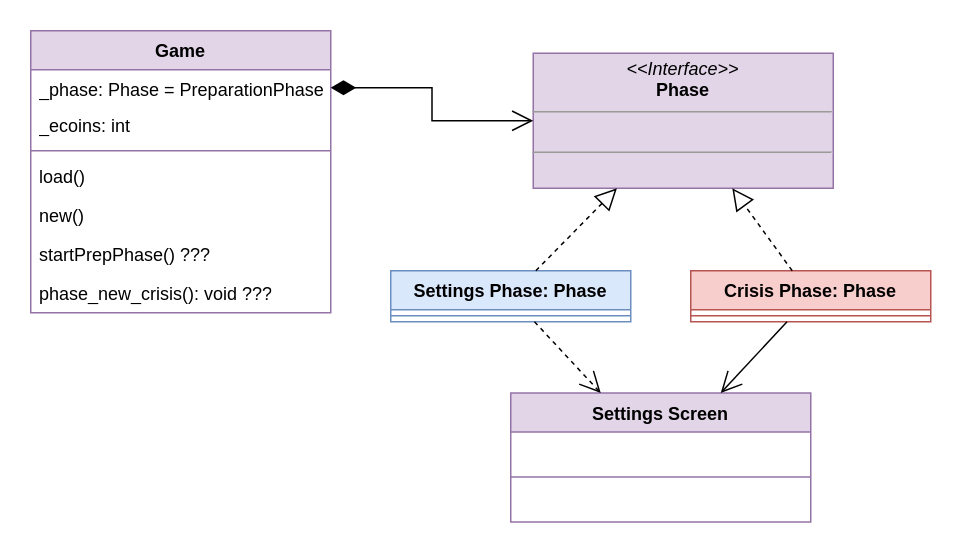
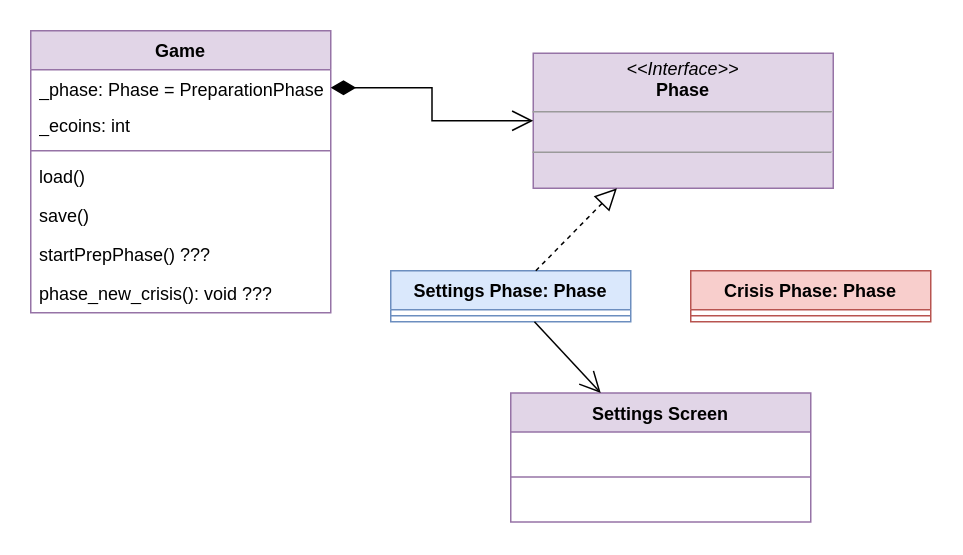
node "new()": label "new()" -> "save()"
edge "Crisis Phase: Phase" -> "<<Interface>> Phase": removed
edge "Settings Phase: Phase" -> "Settings Screen": style dashed -> solid
edge "Crisis Phase: Phase" -> "Settings Screen": removed
